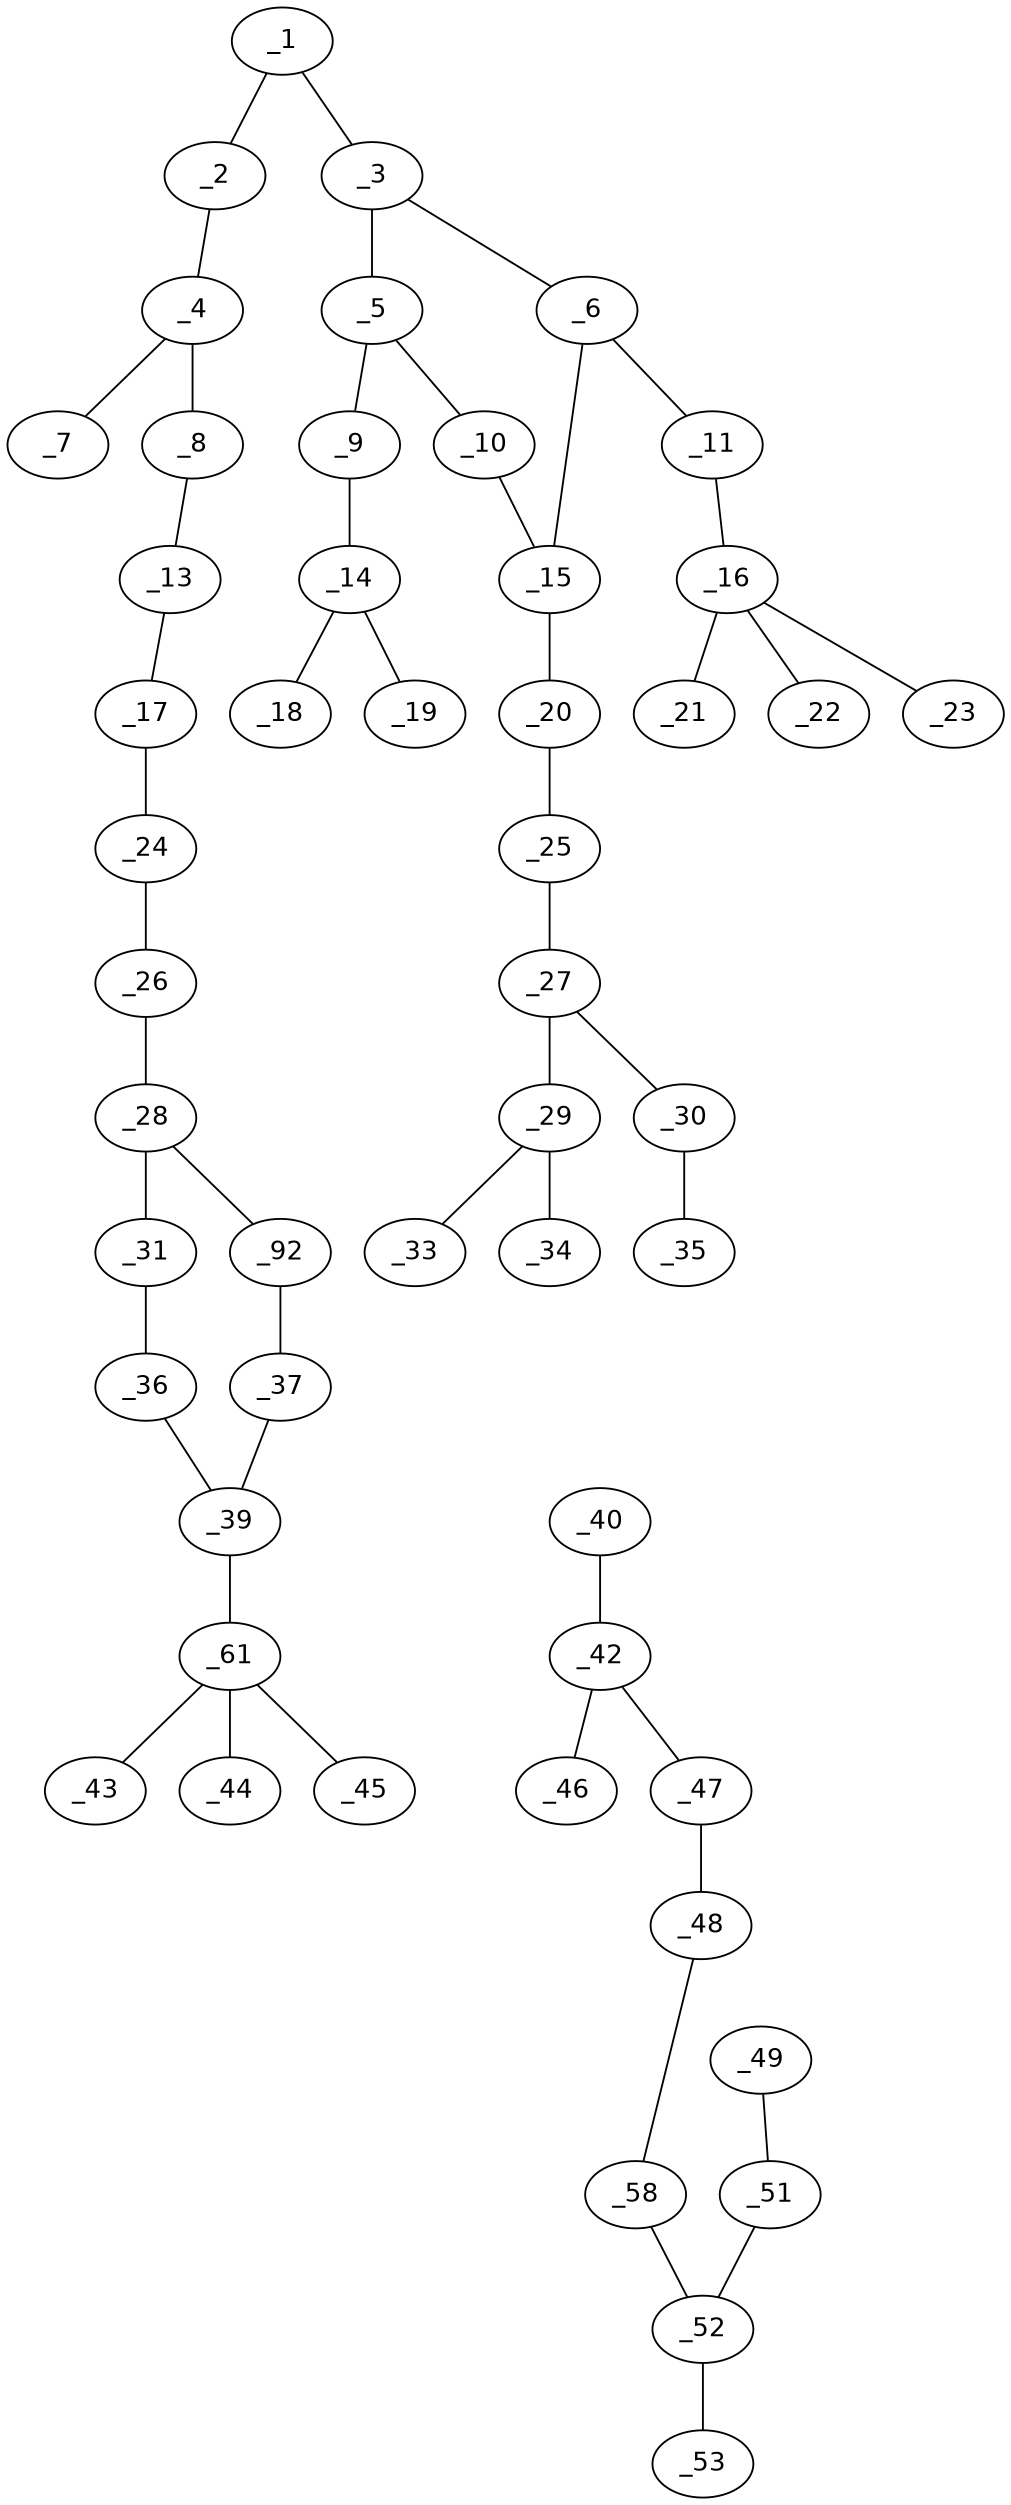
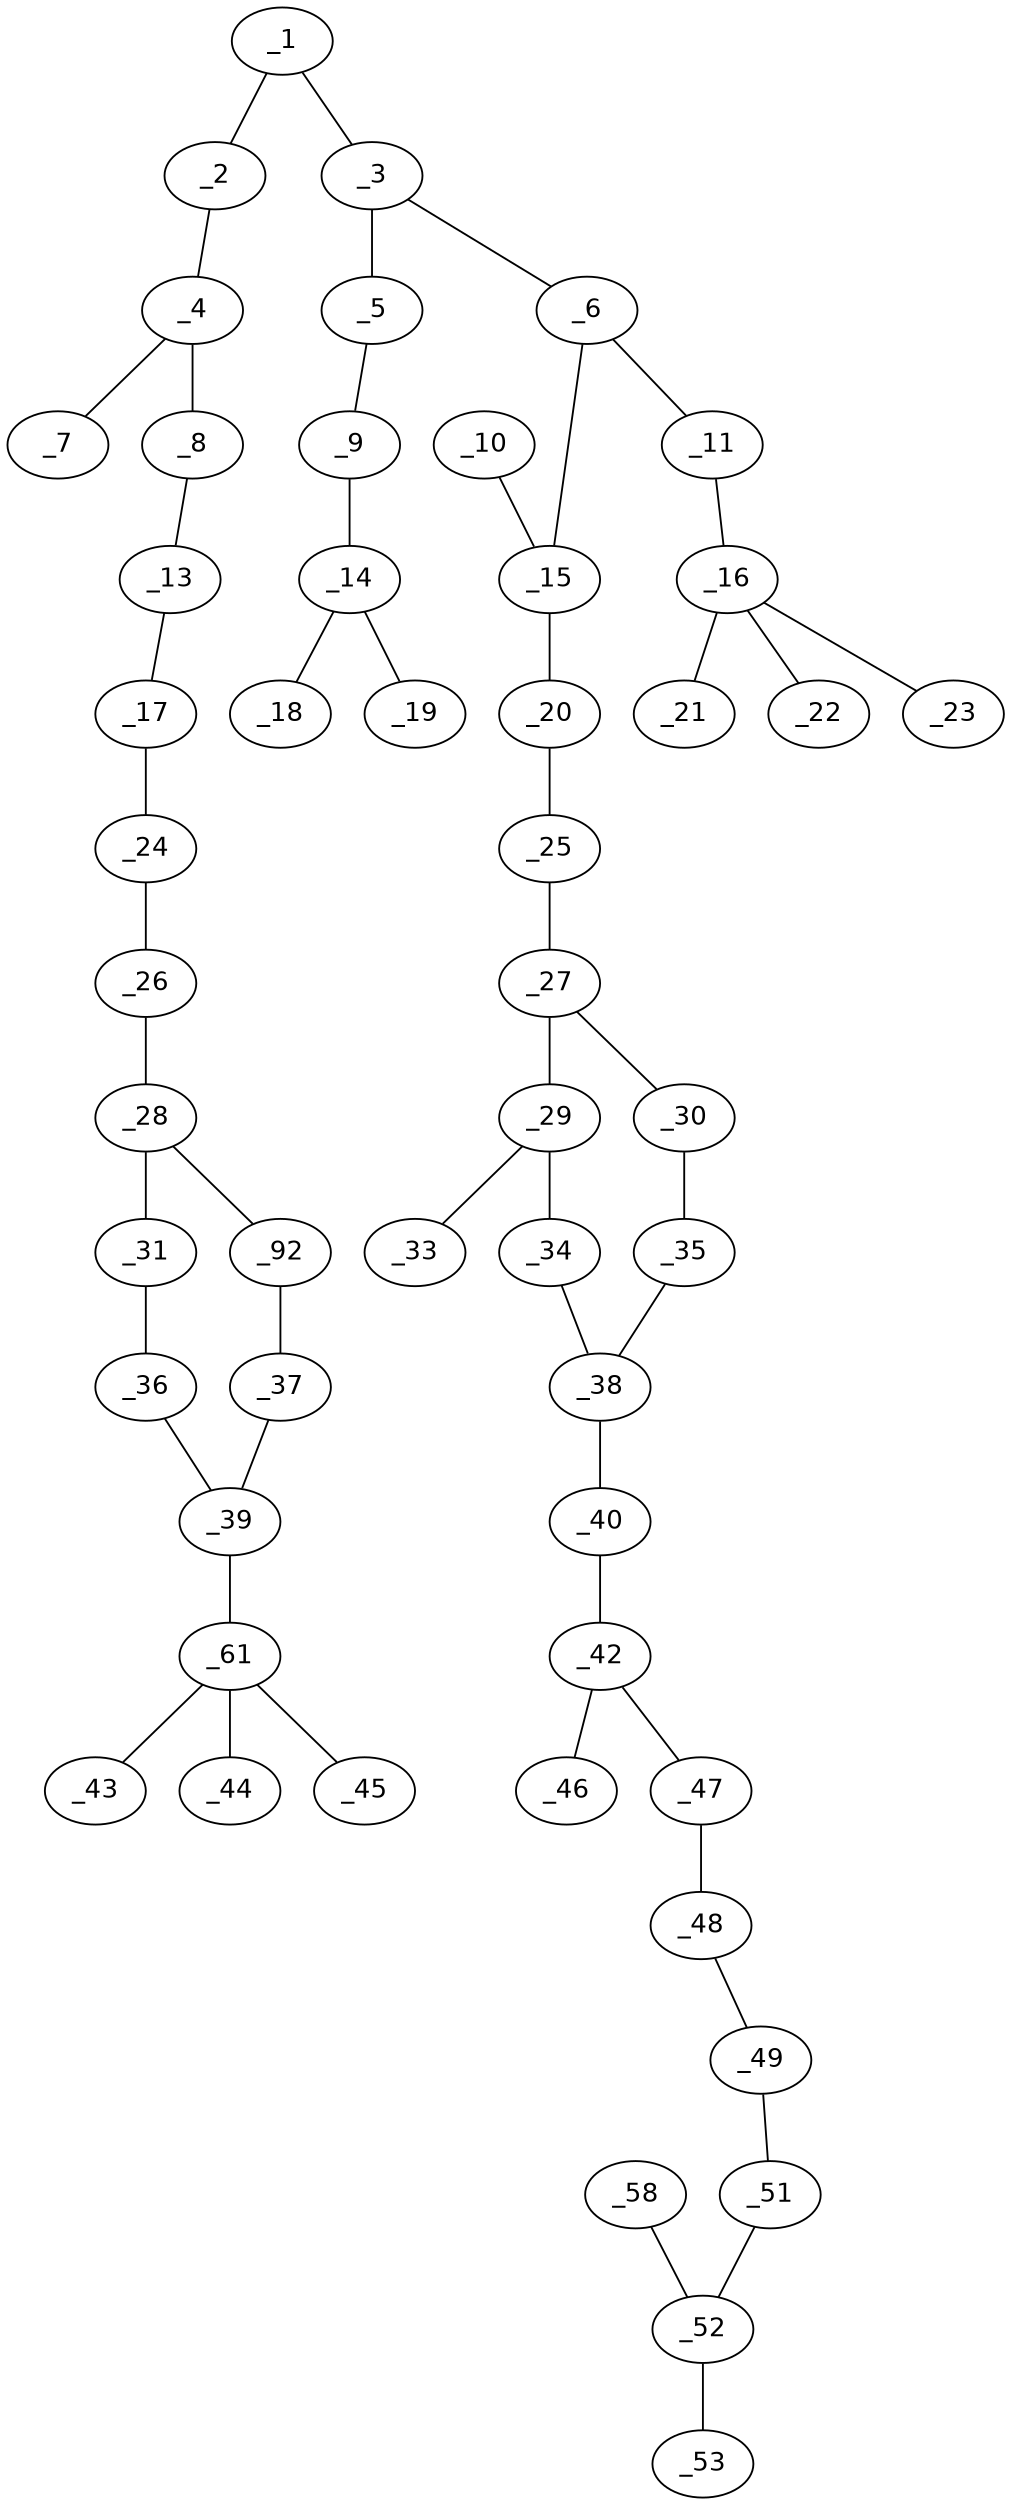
edge "_5" -- "_10": removed
node "_38": added
edge "_48" -- "_58": now "_48" -- "_49"
